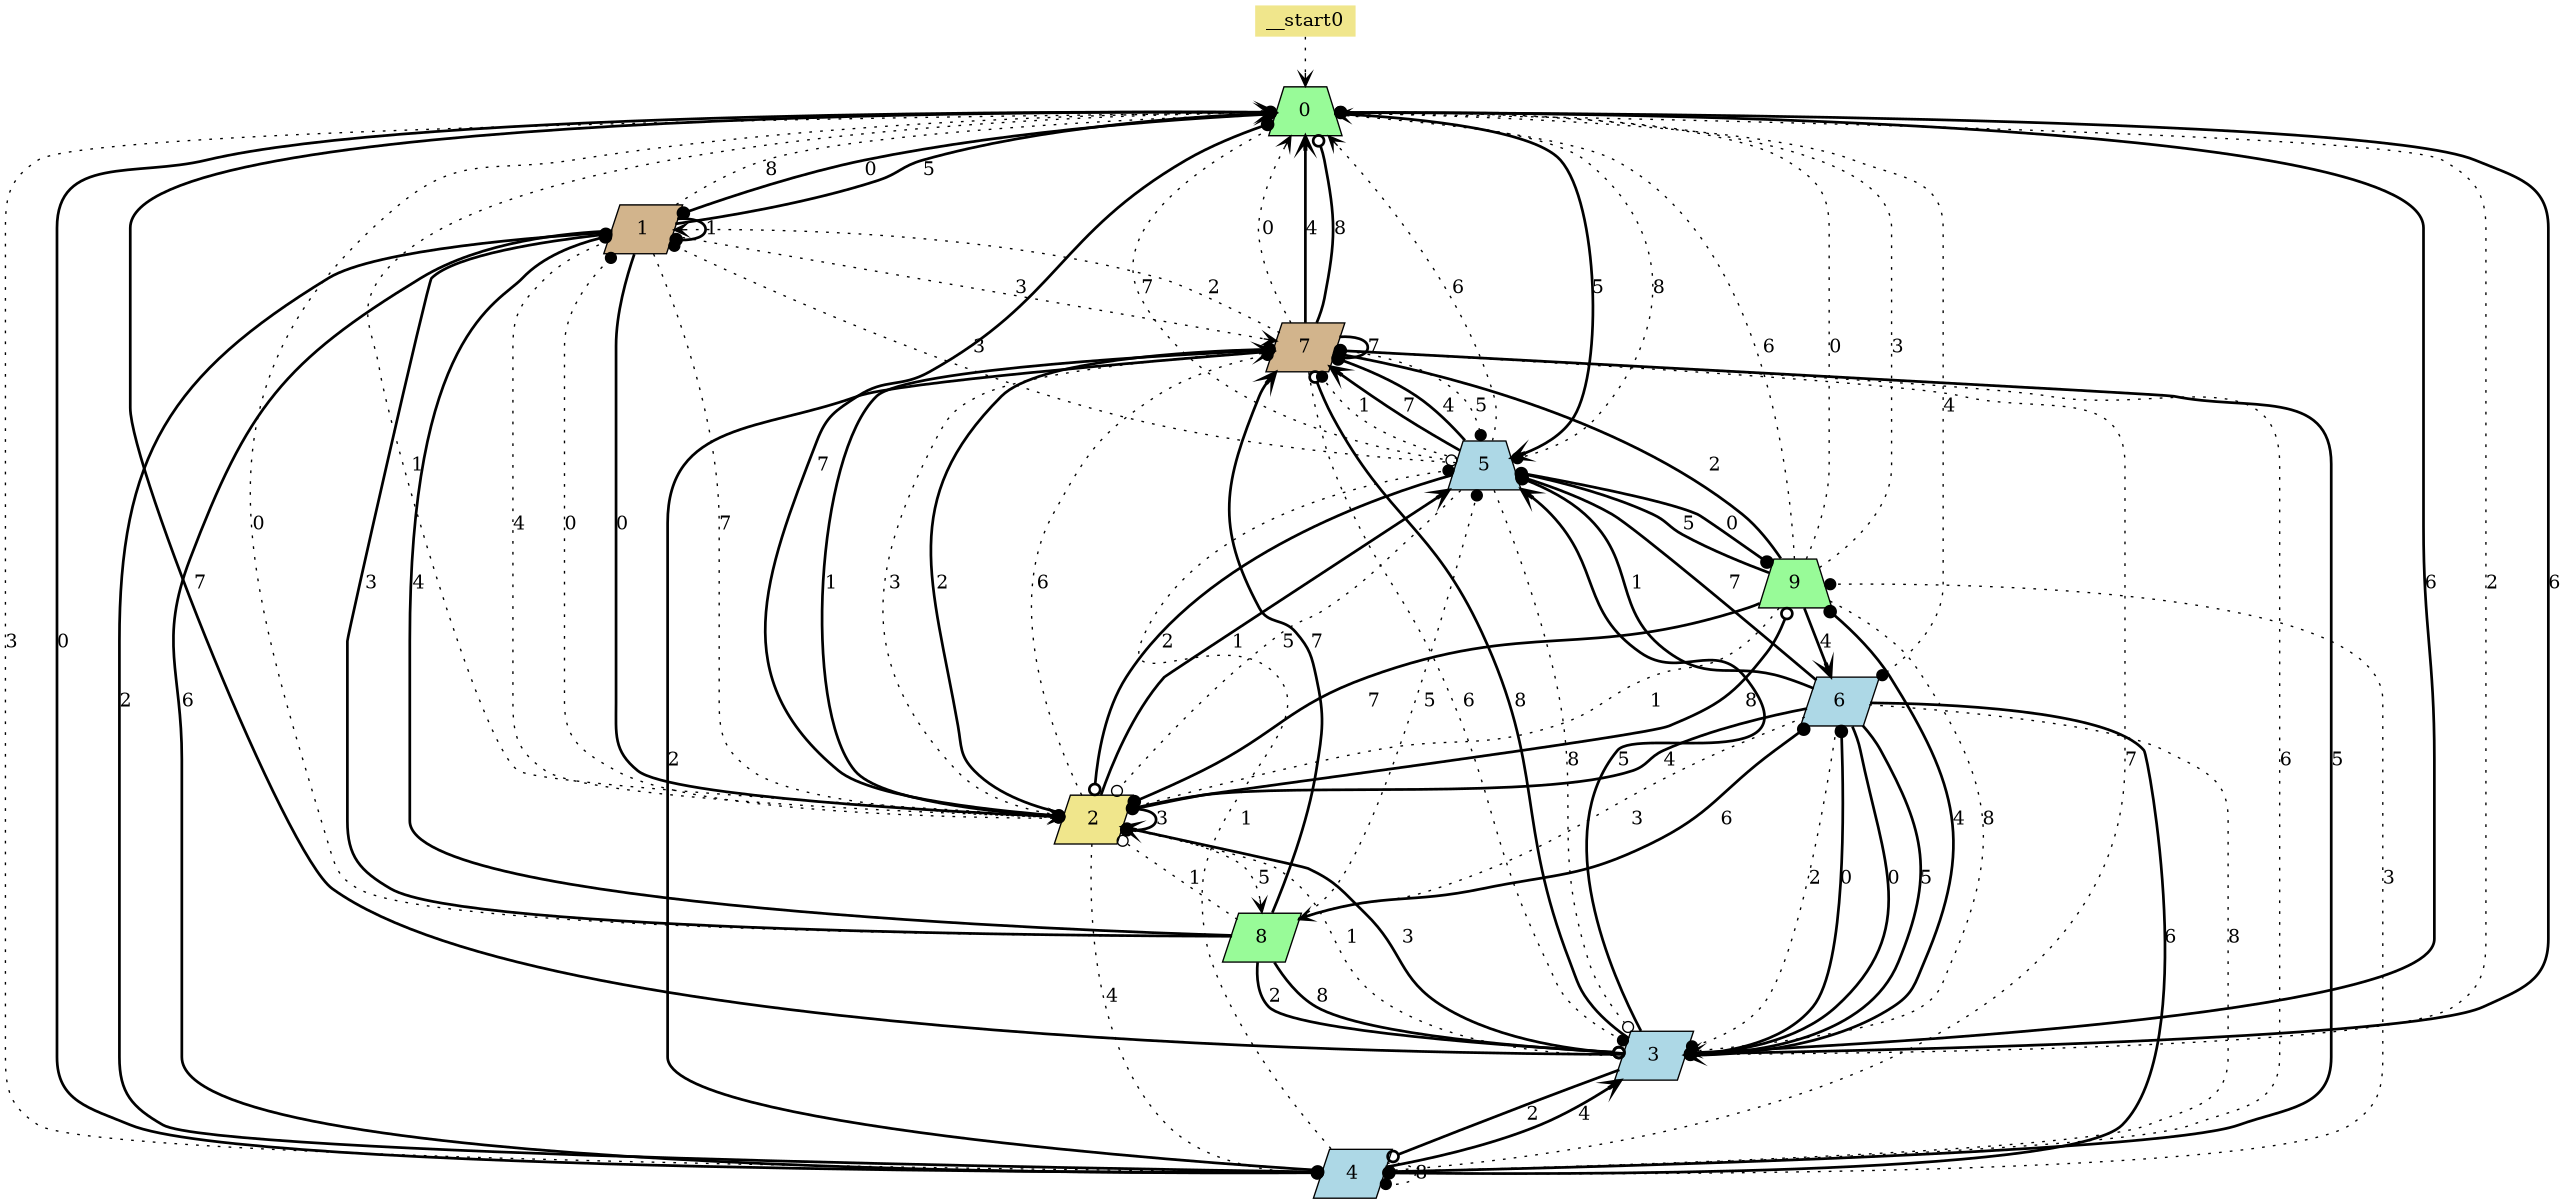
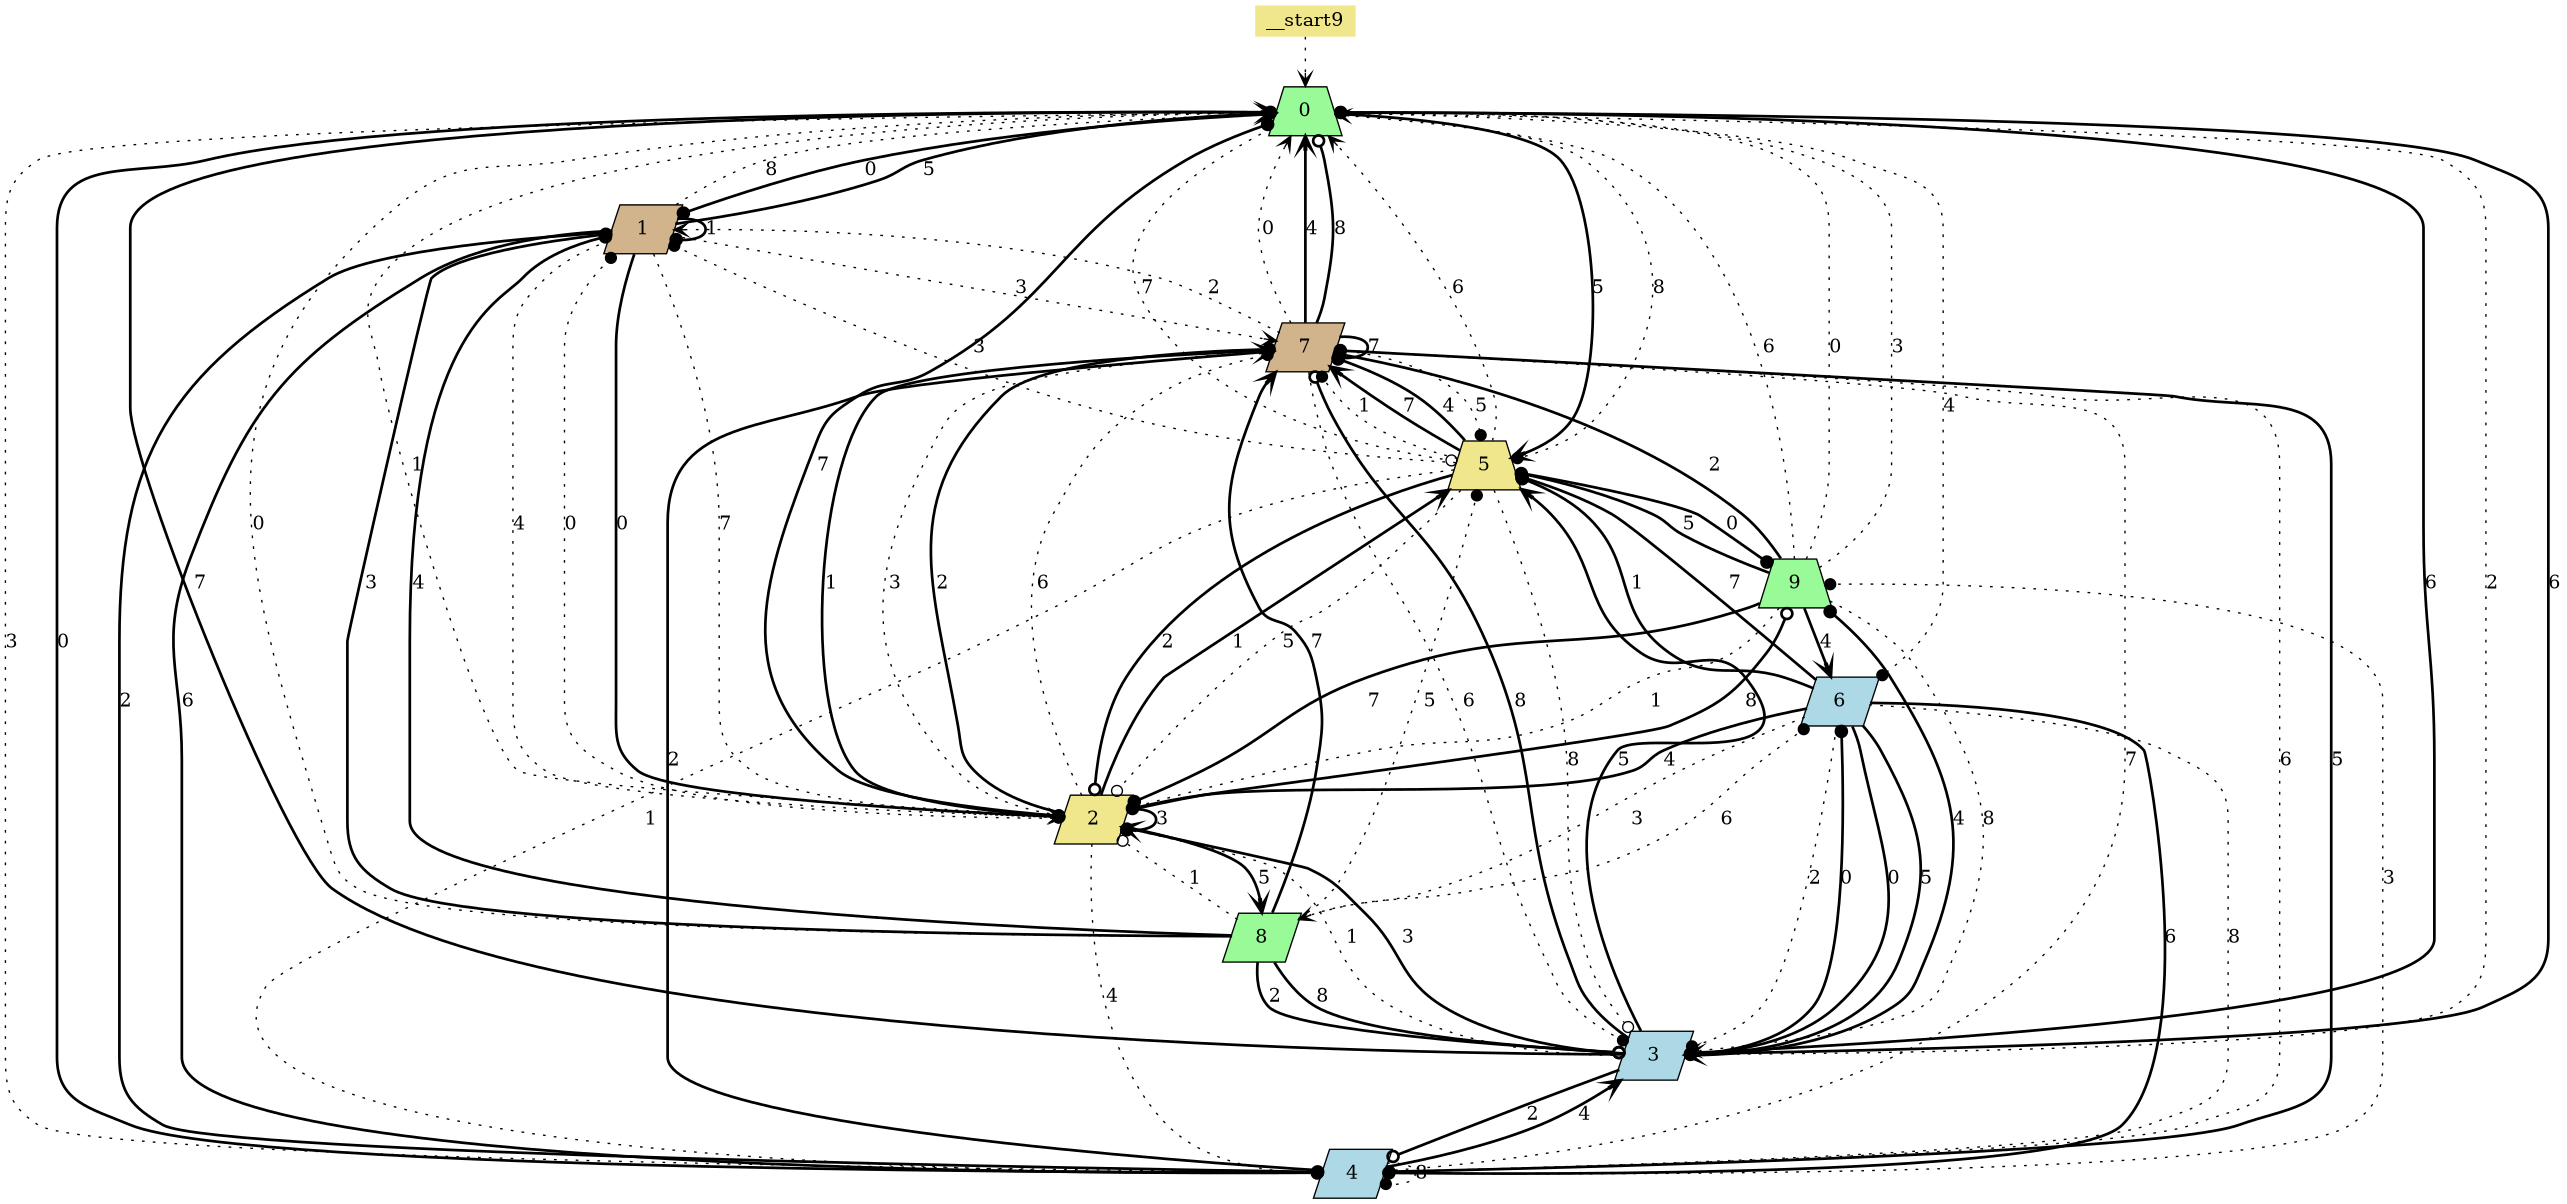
node "__start0": label "__start0" -> "__start9"
node "5": fillcolor lightblue -> khaki
edge "4" -> "5": reversed
edge "2" -> "8": style dotted -> bold
edge "8" -> "6": style bold -> dotted
